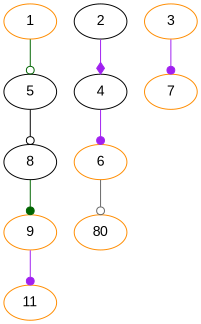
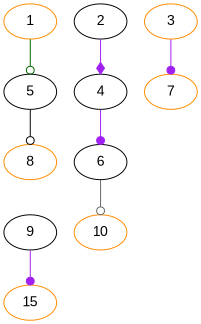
node "8": color black -> darkorange
node "6": color darkorange -> black
edge "8" -> "9": removed
node "9": color darkorange -> black
node "80": label "80" -> "10"
node "11": label "11" -> "15"
